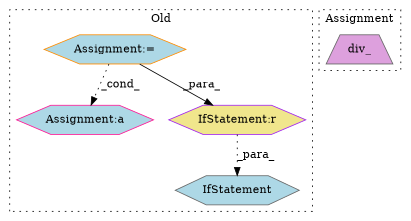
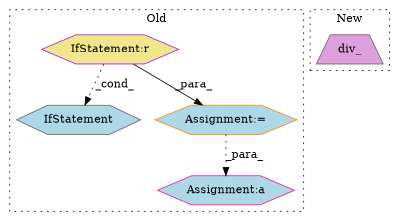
cluster "Assignment": label "Assignment" -> "New"
edge "Assignment:=" -> "IfStatement:r": reversed
edge "Assignment:=" -> "Assignment:a": label "_cond_" -> "_para_"
edge "IfStatement:r" -> "IfStatement": label "_para_" -> "_cond_"
